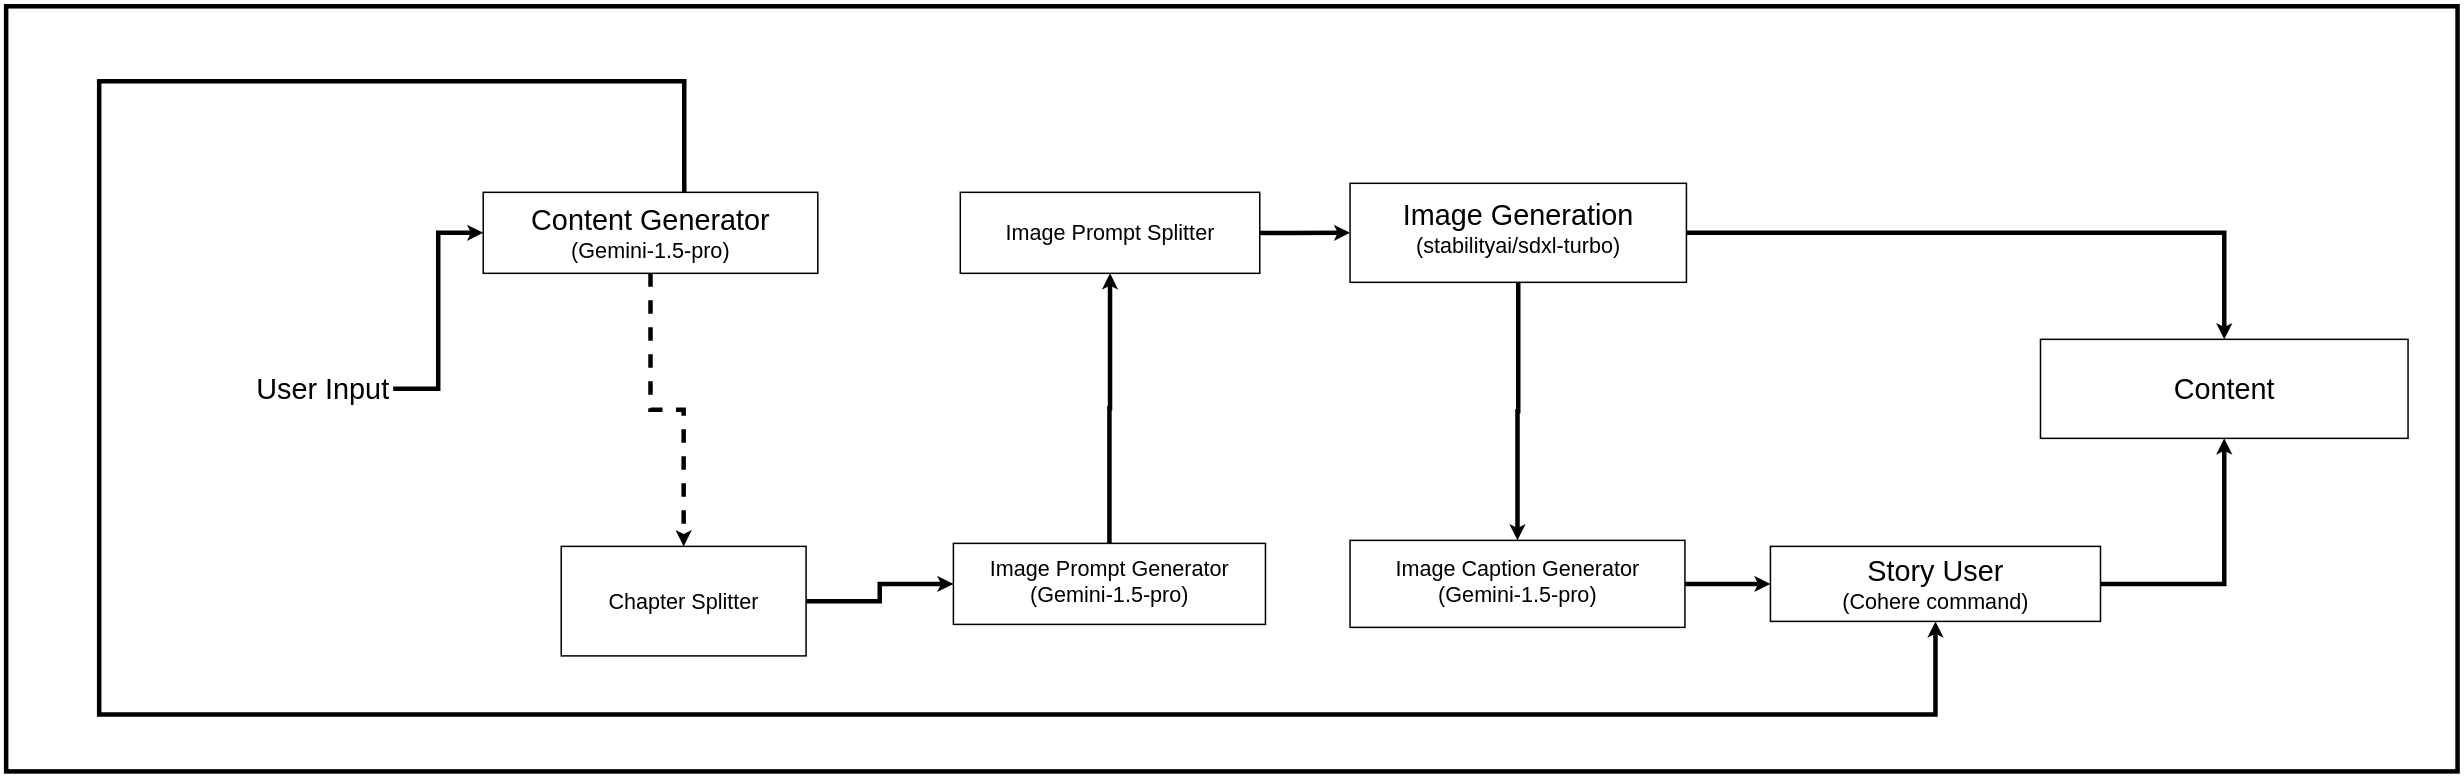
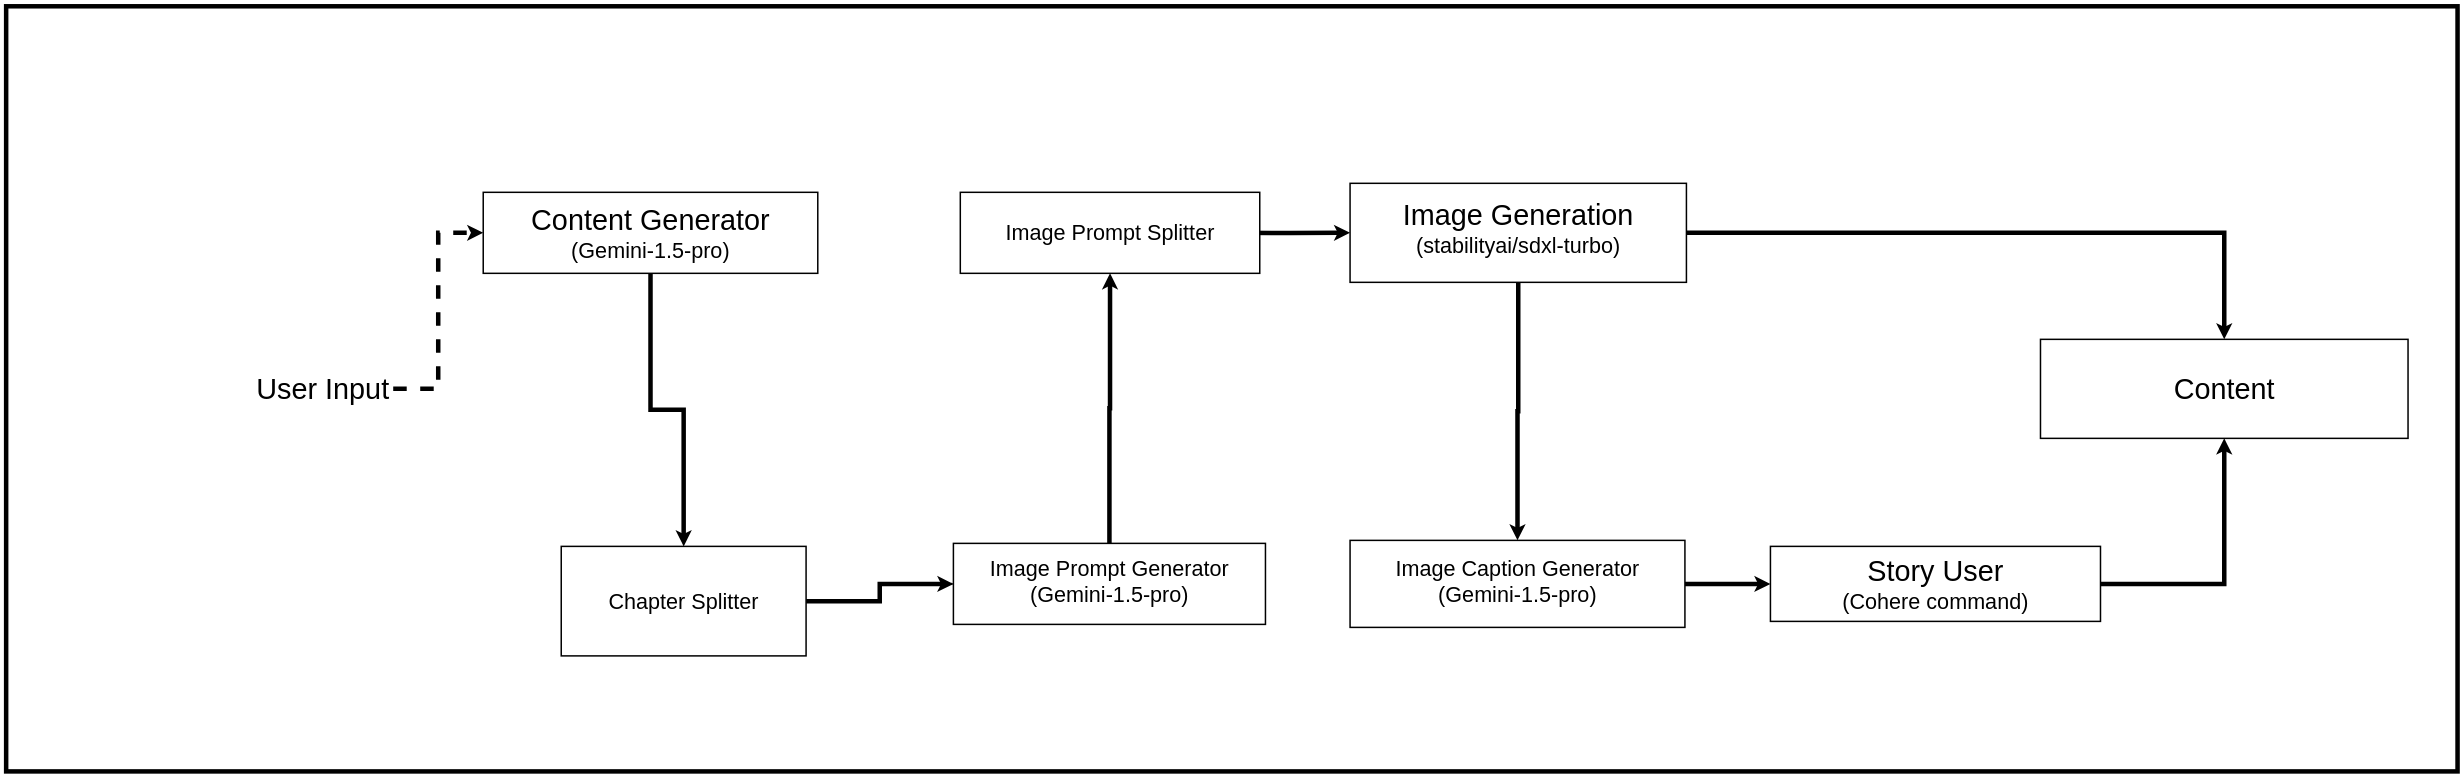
edge "User Input" -> "Content Generator (Gemini-1.5-pro)": style solid -> dashed
edge "Content Generator (Gemini-1.5-pro)" -> "Chapter Splitter": style dashed -> solid
edge "Content Generator (Gemini-1.5-pro)" -> "Story User (Cohere command)": removed
